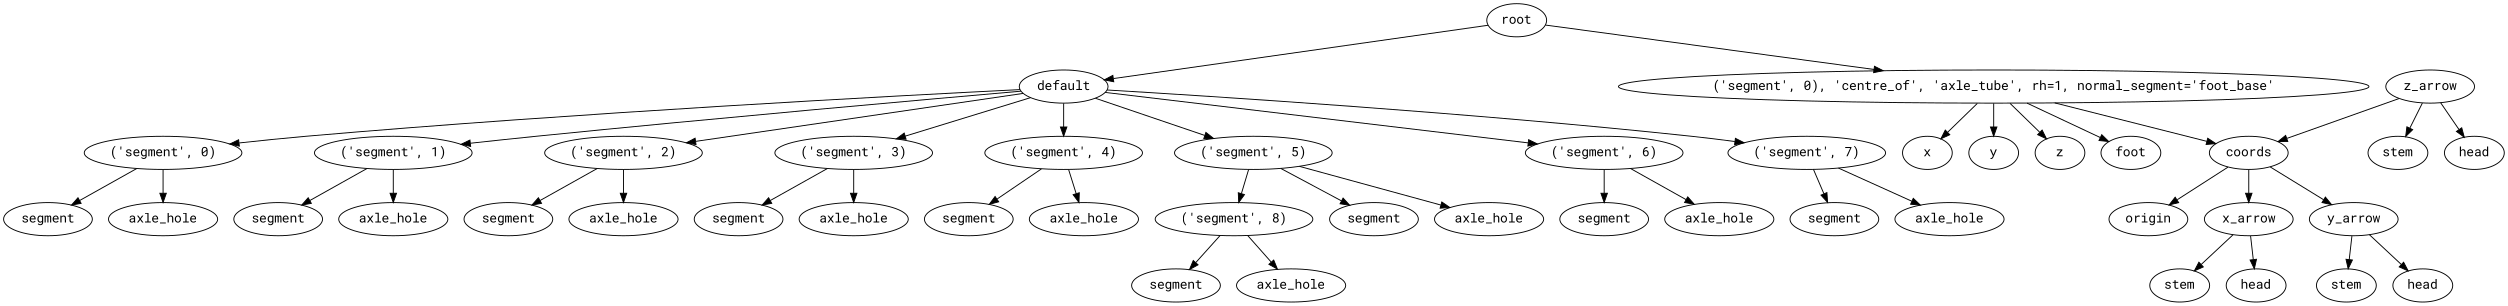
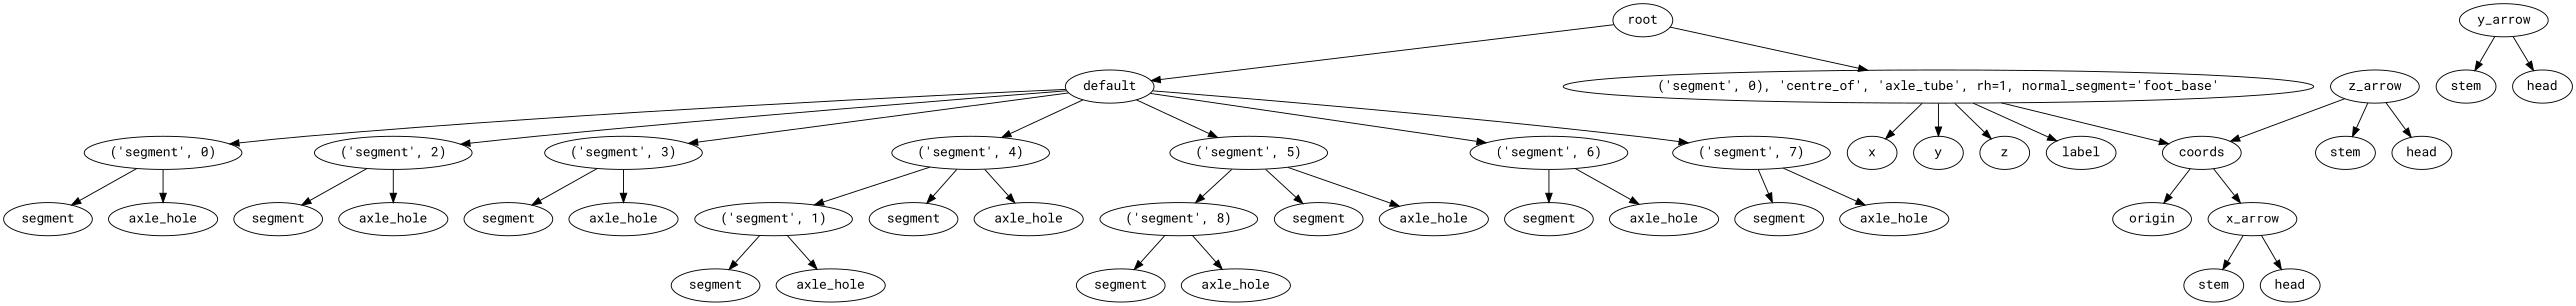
edge "default" -> "('segment', 1)": now "('segment', 4)" -> "('segment', 1)"
node "foot": label "foot" -> "label"
edge "coords" -> "y_arrow": removed
